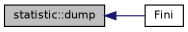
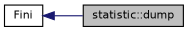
edge "Fini" -> "statistic::dump": reversed
